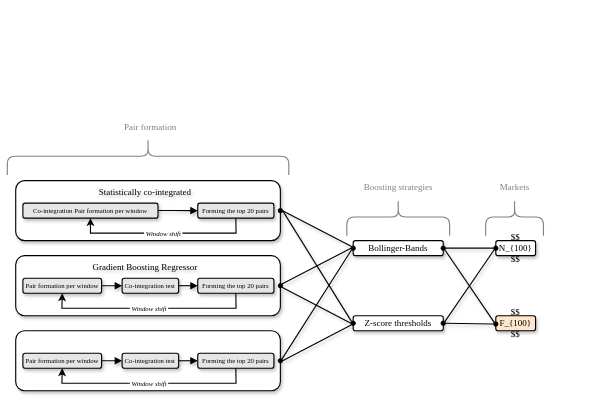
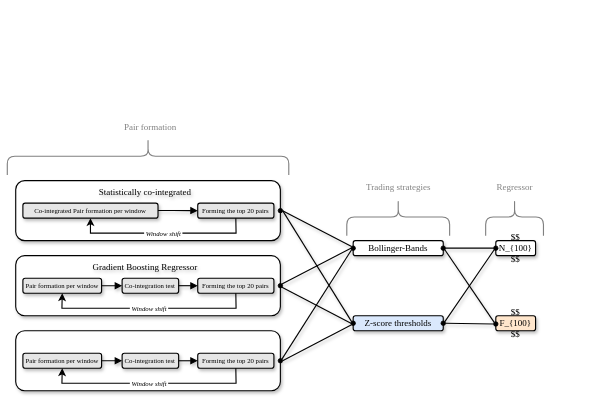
node "Boosting strategies": label "Boosting strategies" -> "Trading strategies"
node "Markets": label "Markets" -> "Regressor"
node "Co-integration Pair formation per window": label "Co-integration Pair formation per window" -> "Co-integrated Pair formation per window"
node "Z-score thresholds": fillcolor #ffffff -> #dae8fc
